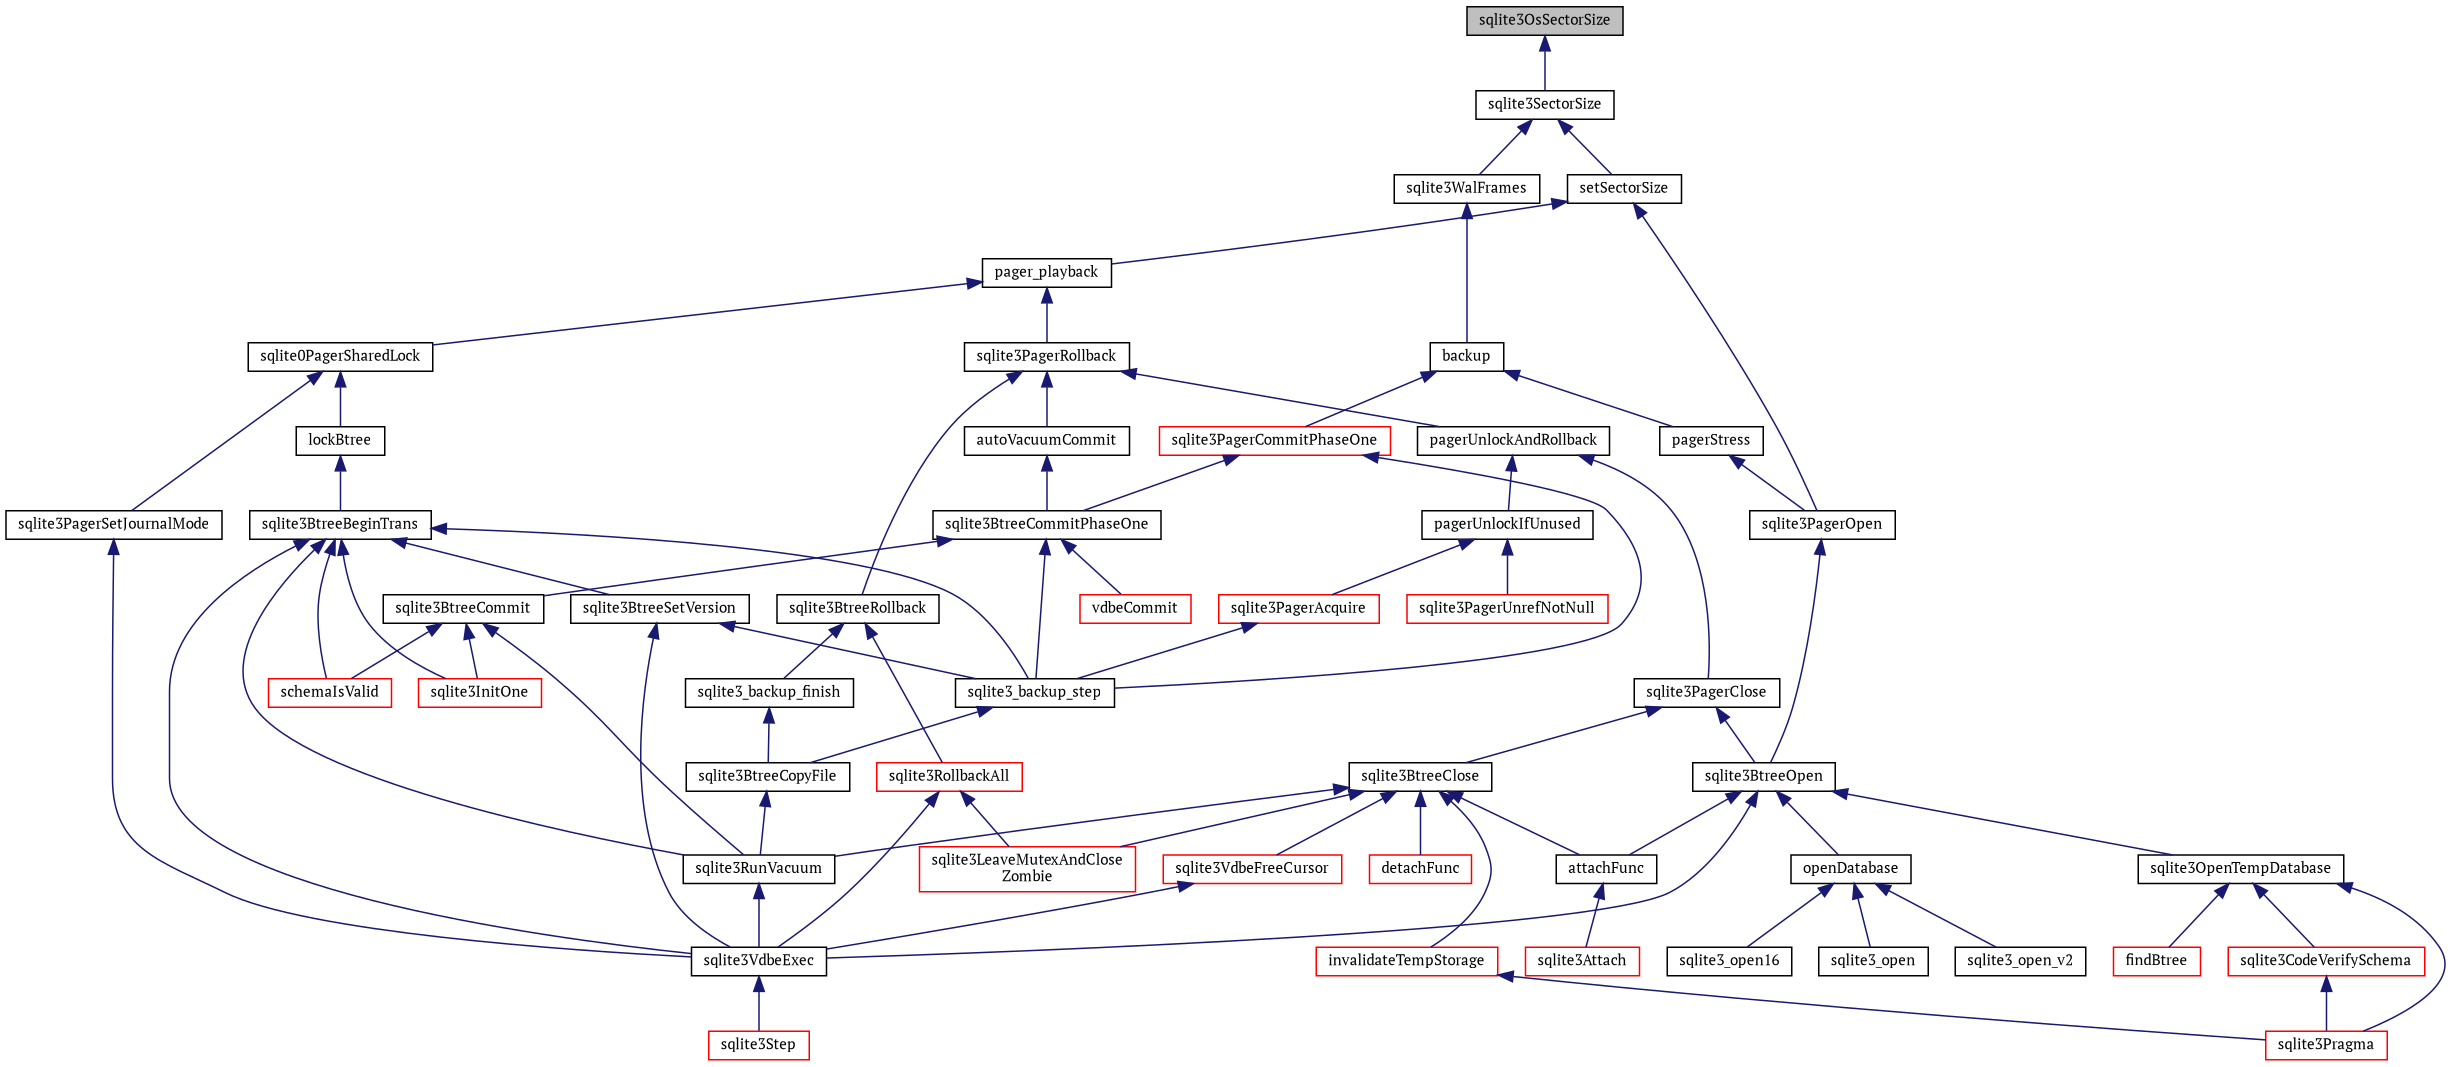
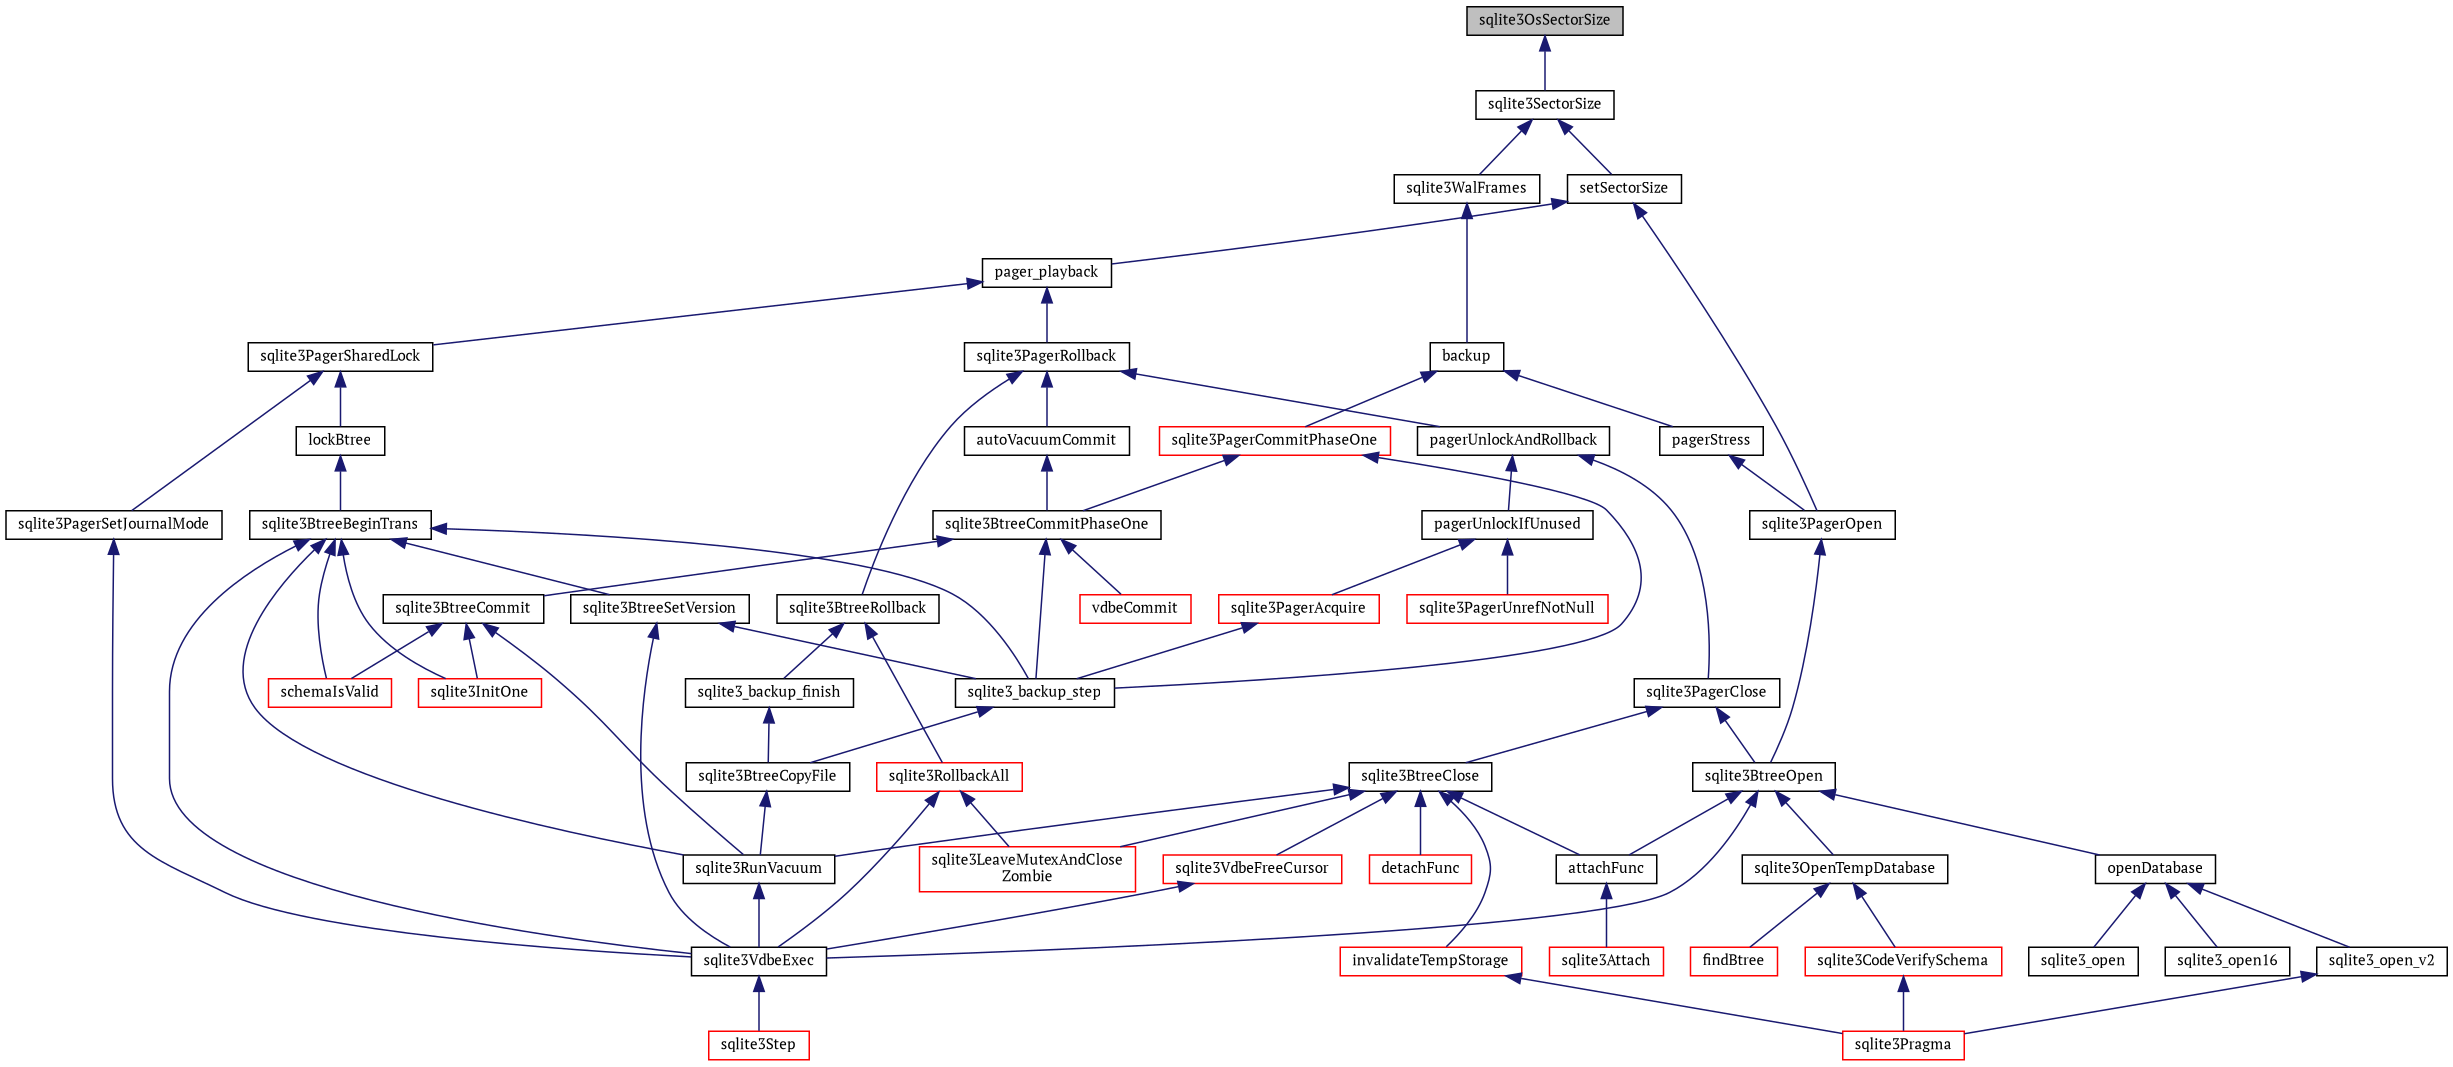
node "sqlite0PagerSharedLock": label "sqlite0PagerSharedLock" -> "sqlite3PagerSharedLock"
edge "sqlite3Pragma" -> "sqlite3OpenTempDatabase": now "sqlite3Pragma" -> "sqlite3_open_v2"
